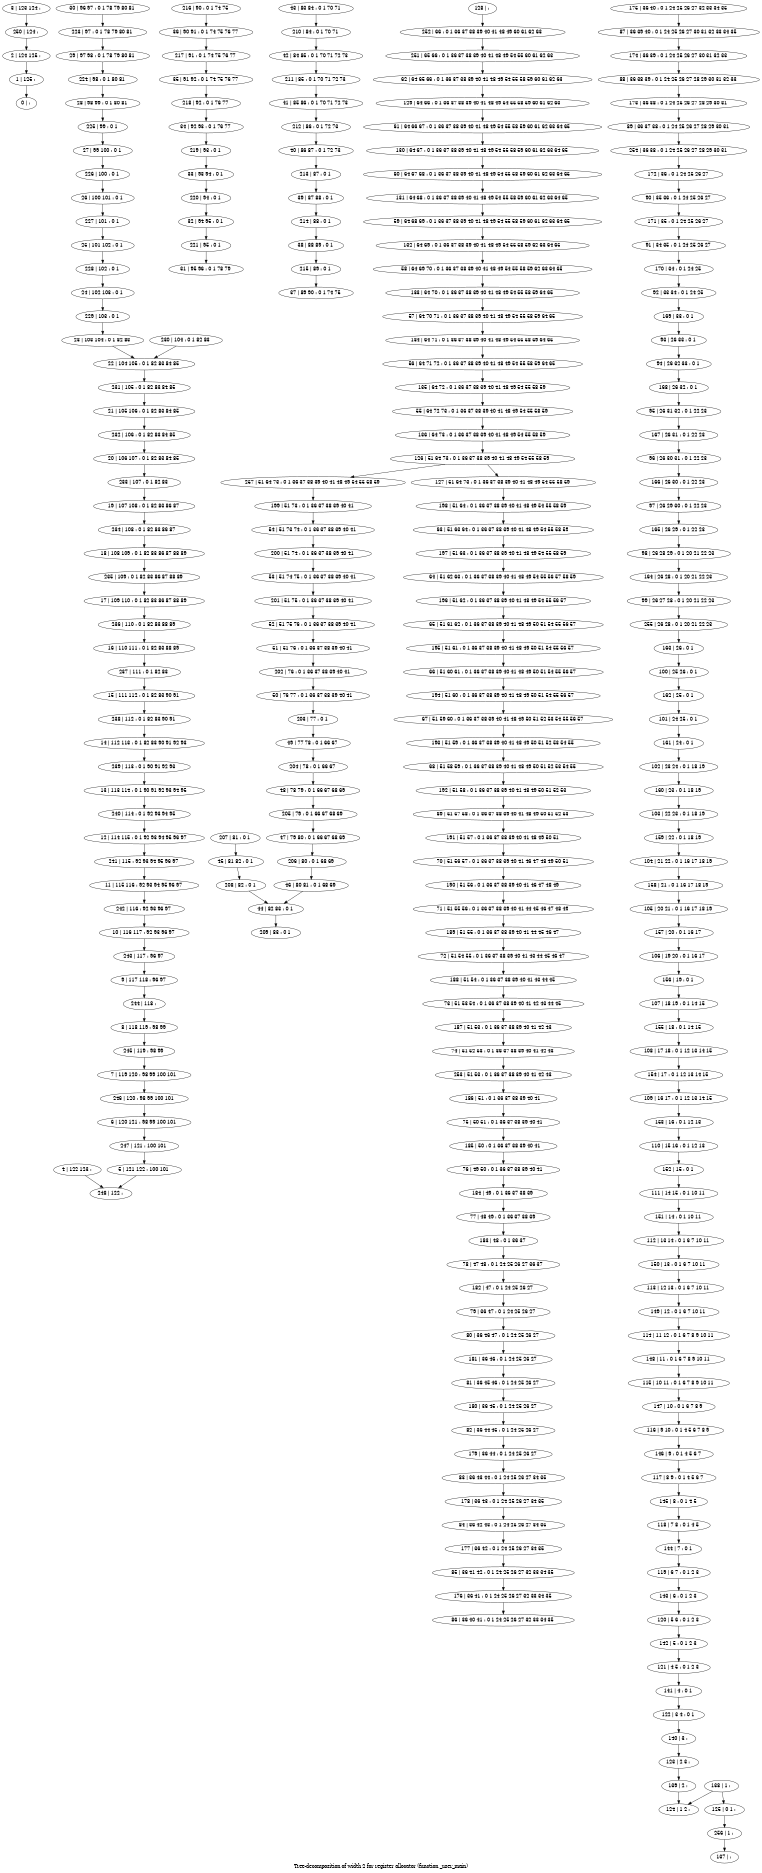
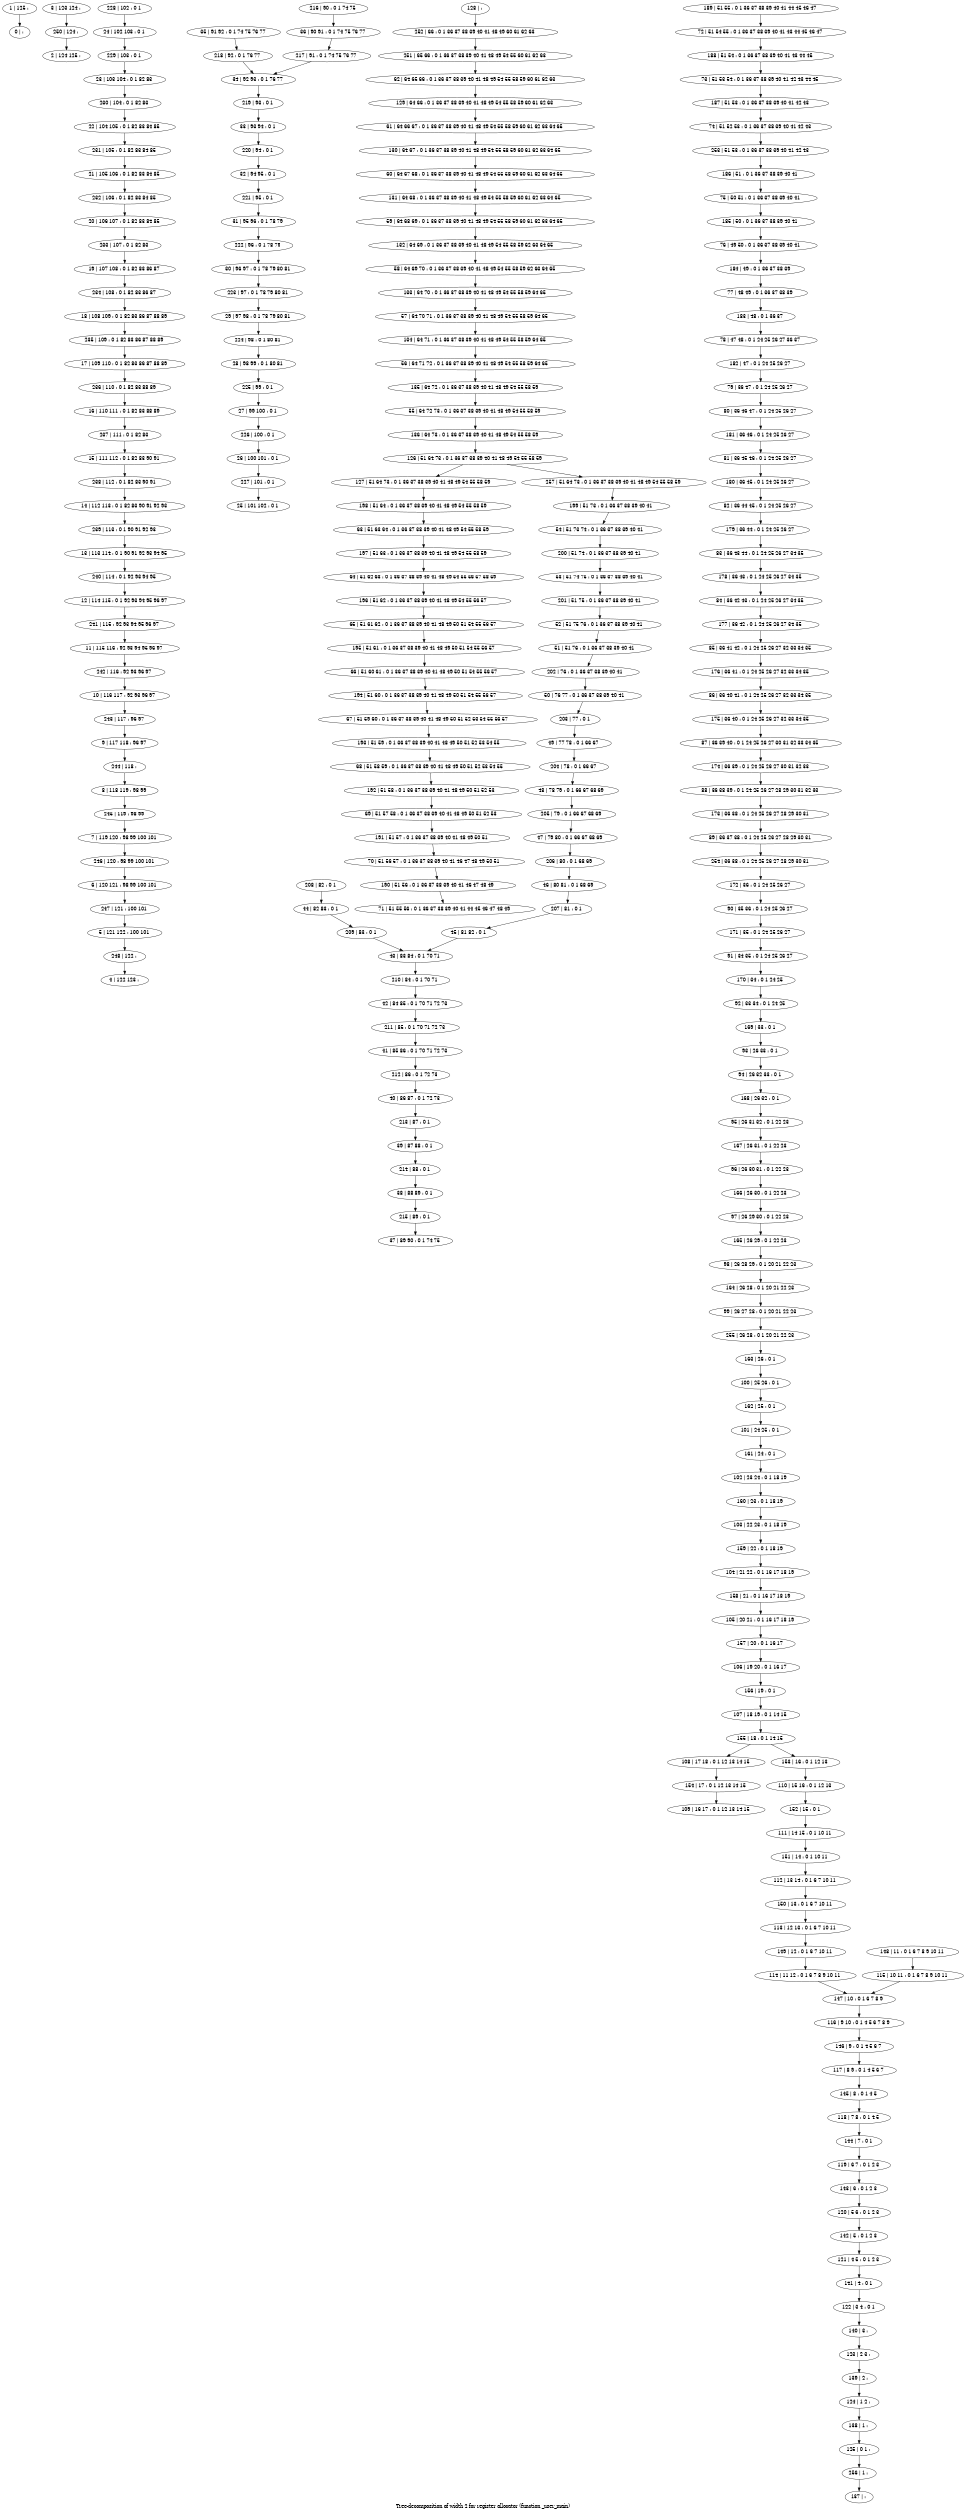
edge "2 | 124 125 :" -> "1 | 125 :": removed
edge "217 | 91 : 0 1 74 75 76 77" -> "35 | 91 92 : 0 1 74 75 76 77": now "217 | 91 : 0 1 74 75 76 77" -> "34 | 92 93 : 0 1 76 77"
node "222 | 96 : 0 1 78 79": added
edge "25 | 101 102 : 0 1" -> "228 | 102 : 0 1": removed
edge "23 | 103 104 : 0 1 82 83" -> "22 | 104 105 : 0 1 82 83 84 85": now "23 | 103 104 : 0 1 82 83" -> "230 | 104 : 0 1 82 83"
edge "86 | 36 40 41 : 0 1 24 25 26 27 32 33 34 35" -> "175 | 36 40 : 0 1 24 25 26 27 32 33 34 35": added
edge "45 | 81 82 : 0 1" -> "208 | 82 : 0 1": now "45 | 81 82 : 0 1" -> "43 | 83 84 : 0 1 70 71"
edge "46 | 80 81 : 0 1 68 69" -> "44 | 82 83 : 0 1": now "46 | 80 81 : 0 1 68 69" -> "207 | 81 : 0 1"
edge "71 | 51 55 56 : 0 1 36 37 38 39 40 41 44 45 46 47 48 49" -> "189 | 51 55 : 0 1 36 37 38 39 40 41 44 45 46 47": removed
edge "209 | 83 : 0 1" -> "43 | 83 84 : 0 1 70 71": added
edge "109 | 16 17 : 0 1 12 13 14 15" -> "153 | 16 : 0 1 12 13": now "155 | 18 : 0 1 14 15" -> "153 | 16 : 0 1 12 13"
edge "4 | 122 123 :" -> "248 | 122 :": reversed
edge "114 | 11 12 : 0 1 6 7 8 9 10 11" -> "148 | 11 : 0 1 6 7 8 9 10 11": now "114 | 11 12 : 0 1 6 7 8 9 10 11" -> "147 | 10 : 0 1 6 7 8 9"
edge "138 | 1 :" -> "124 | 1 2 :": reversed
